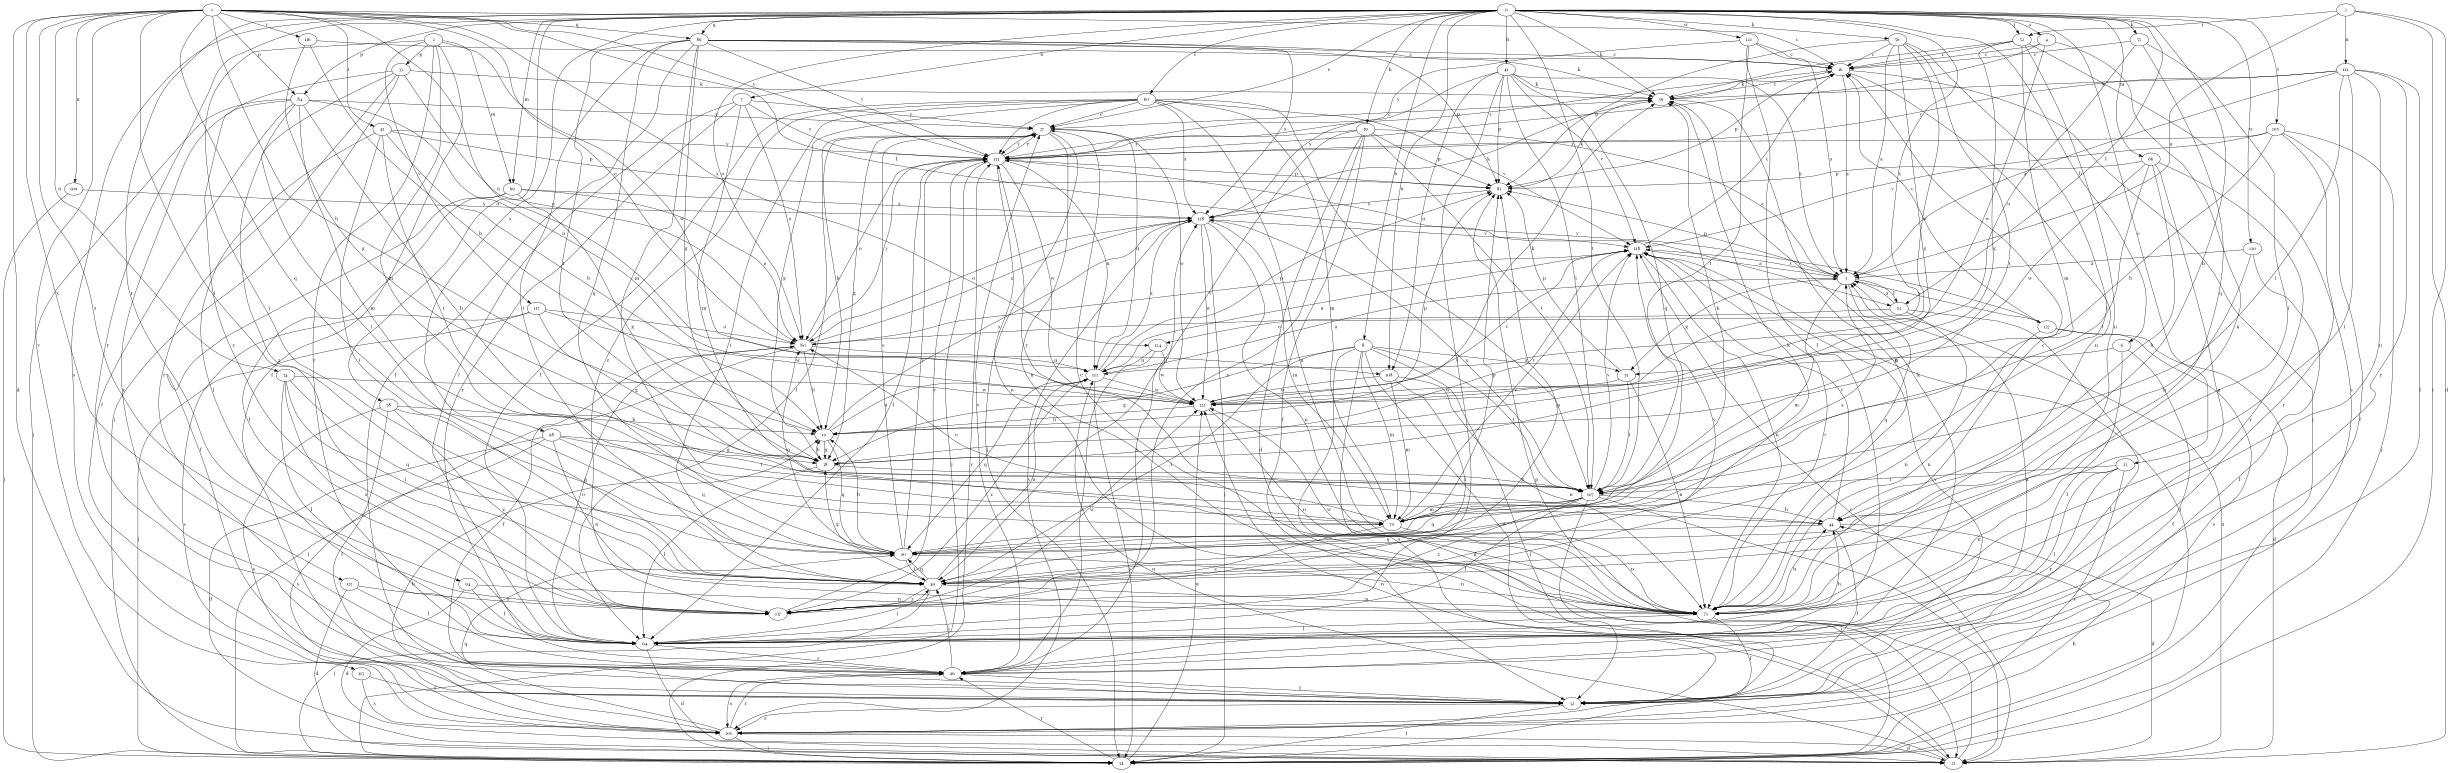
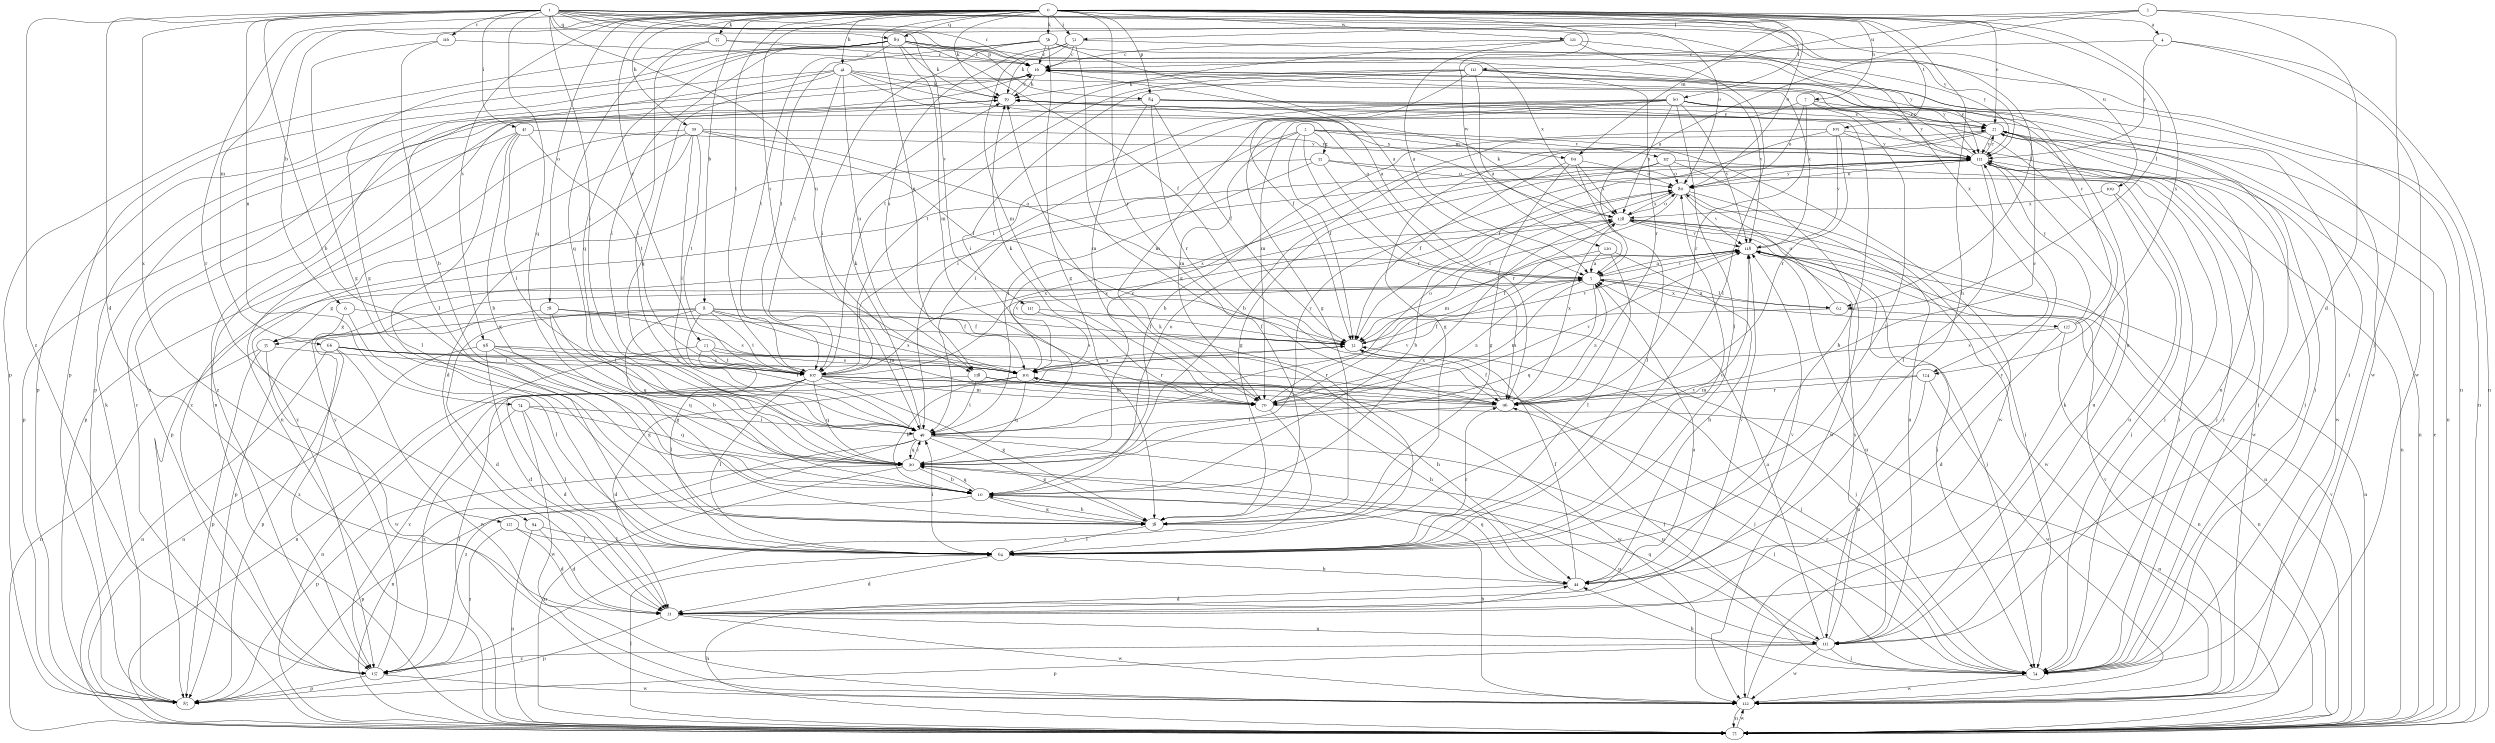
edge "33" -> "59": removed, label "k"
edge "85" -> "128": removed, label "x"
edge "84" -> "113": now "109" -> "113"
node "108": label "108" -> "138"
edge "27" -> "64": now "120" -> "64"
edge "124" -> "70": added, label "m"
edge "38" -> "107": reversed
